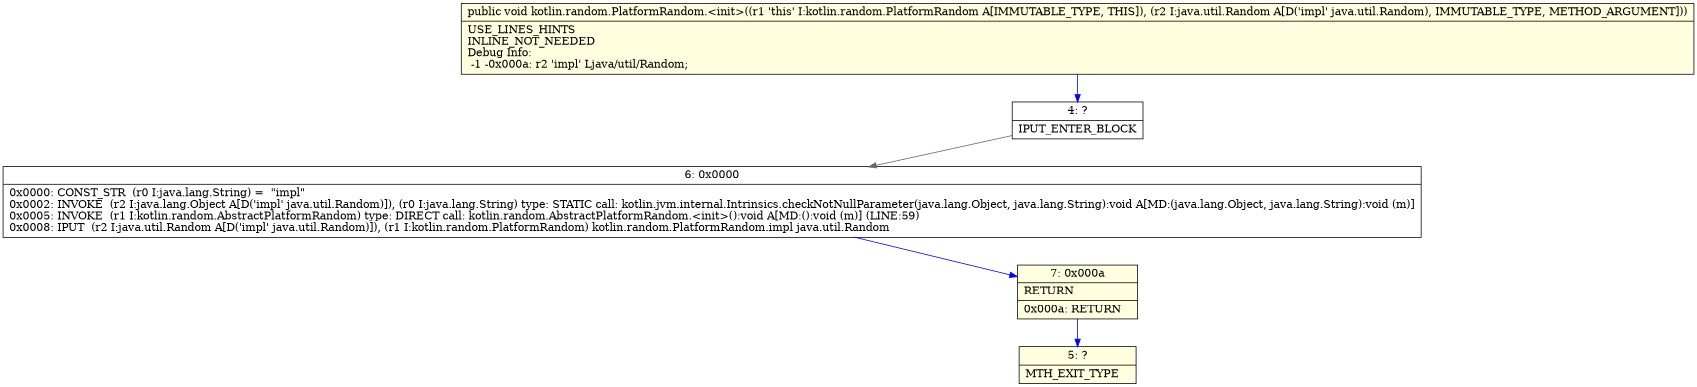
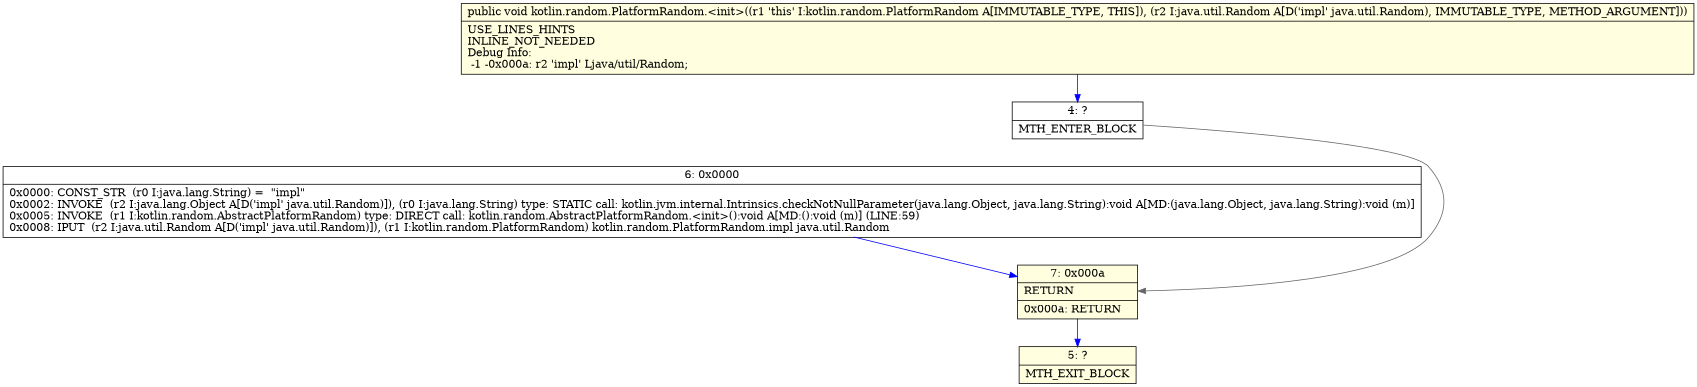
node "4: ?": text "IPUT_ENTER_BLOCK" -> "MTH_ENTER_BLOCK"
edge "4: ?" -> "6: 0x0000": now "4: ?" -> "7: 0x000a"
node "5: ?": text "MTH_EXIT_TYPE" -> "MTH_EXIT_BLOCK"
